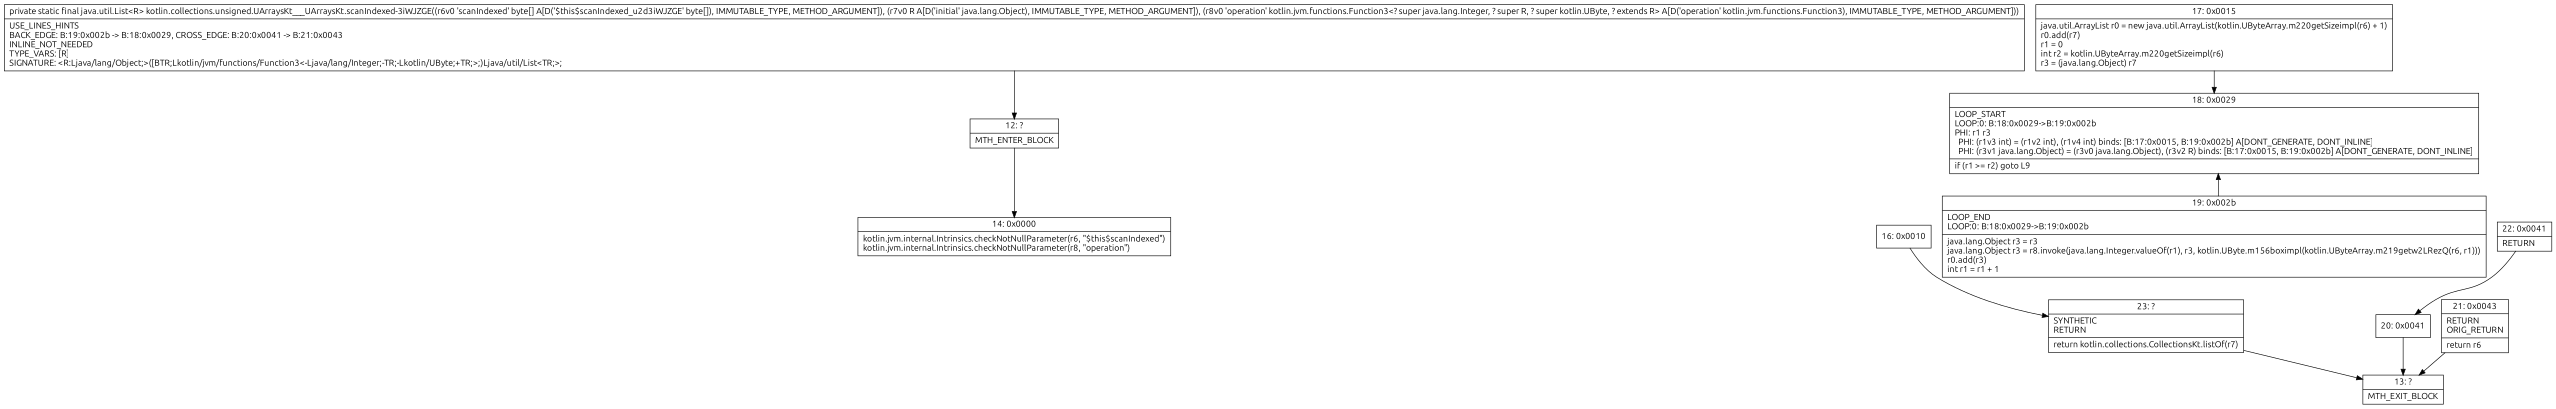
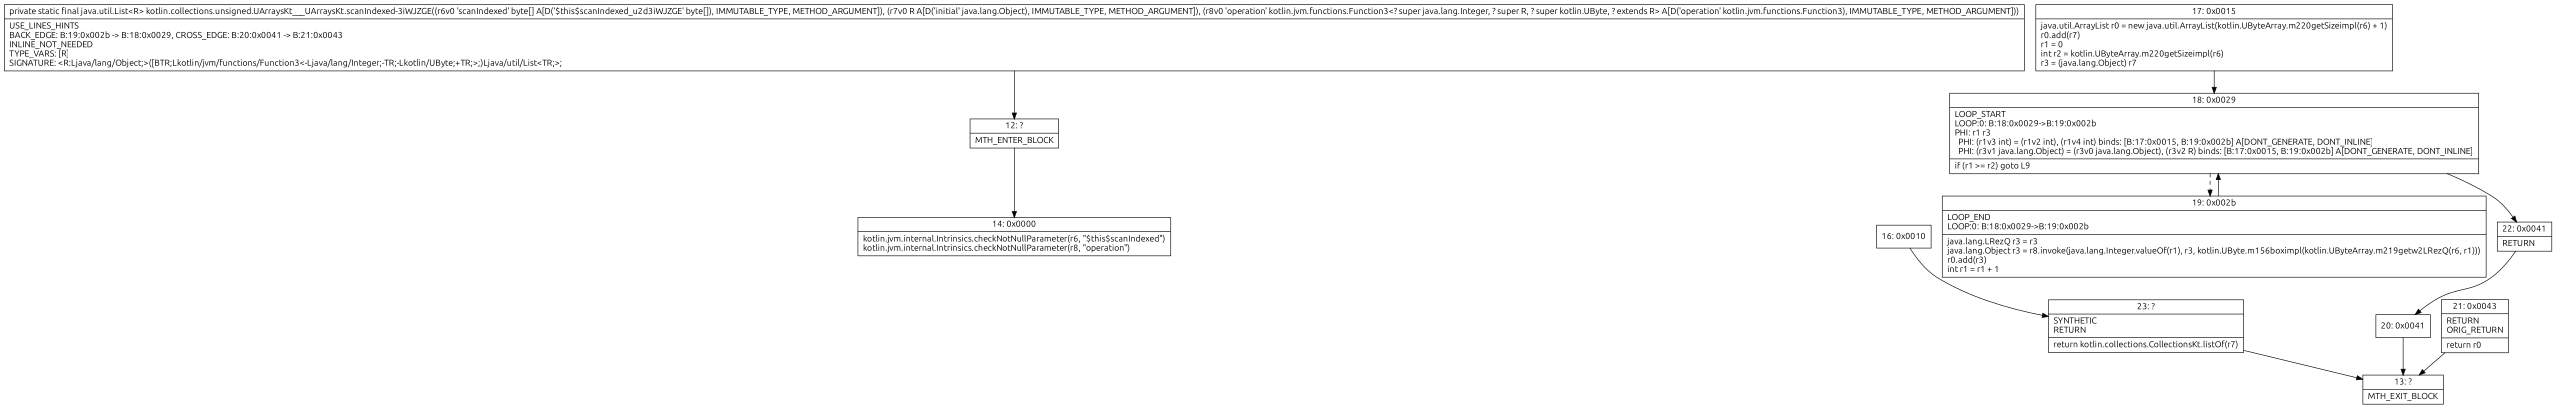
edge "18: 0x0029" -> "19: 0x002b": added
edge "18: 0x0029" -> "22: 0x0041": added
node "19: 0x002b": text "java.lang.Object r3 = r3" -> "java.lang.LRezQ r3 = r3"
node "21: 0x0043": text "return r6" -> "return r0"
